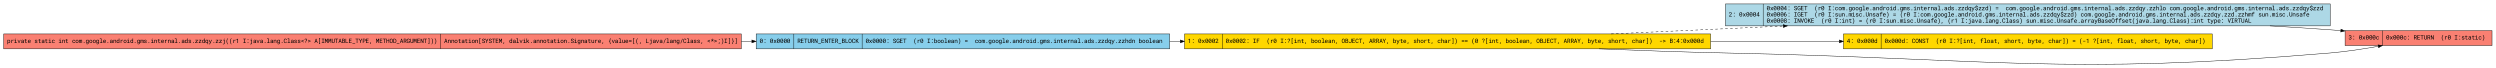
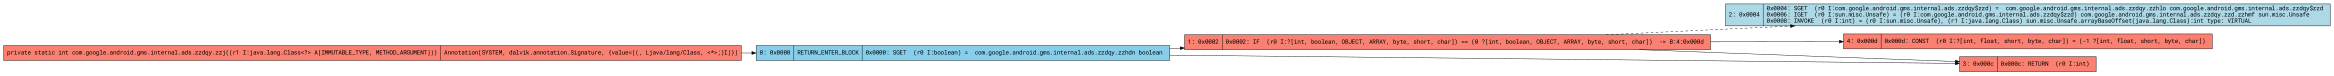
edge "2: 0x0004" -> "3: 0x000c": now "0: 0x0000" -> "3: 0x000c"
node "3: 0x000c": text "0x000c: RETURN  (r0 I:static)" -> "0x000c: RETURN  (r0 I:int)"
node "1: 0x0002": fillcolor gold -> salmon
node "4: 0x000d": fillcolor gold -> salmon
